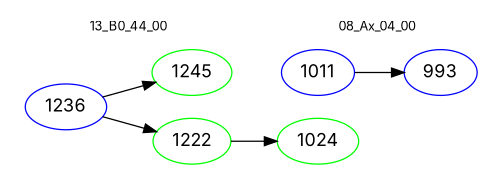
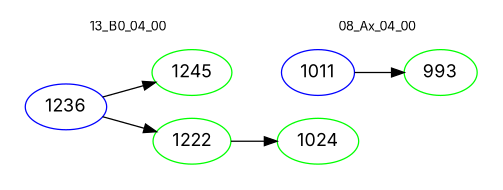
cluster "13_B0_44_00": label "13_B0_44_00" -> "13_B0_04_00"
node "993": color blue -> green
